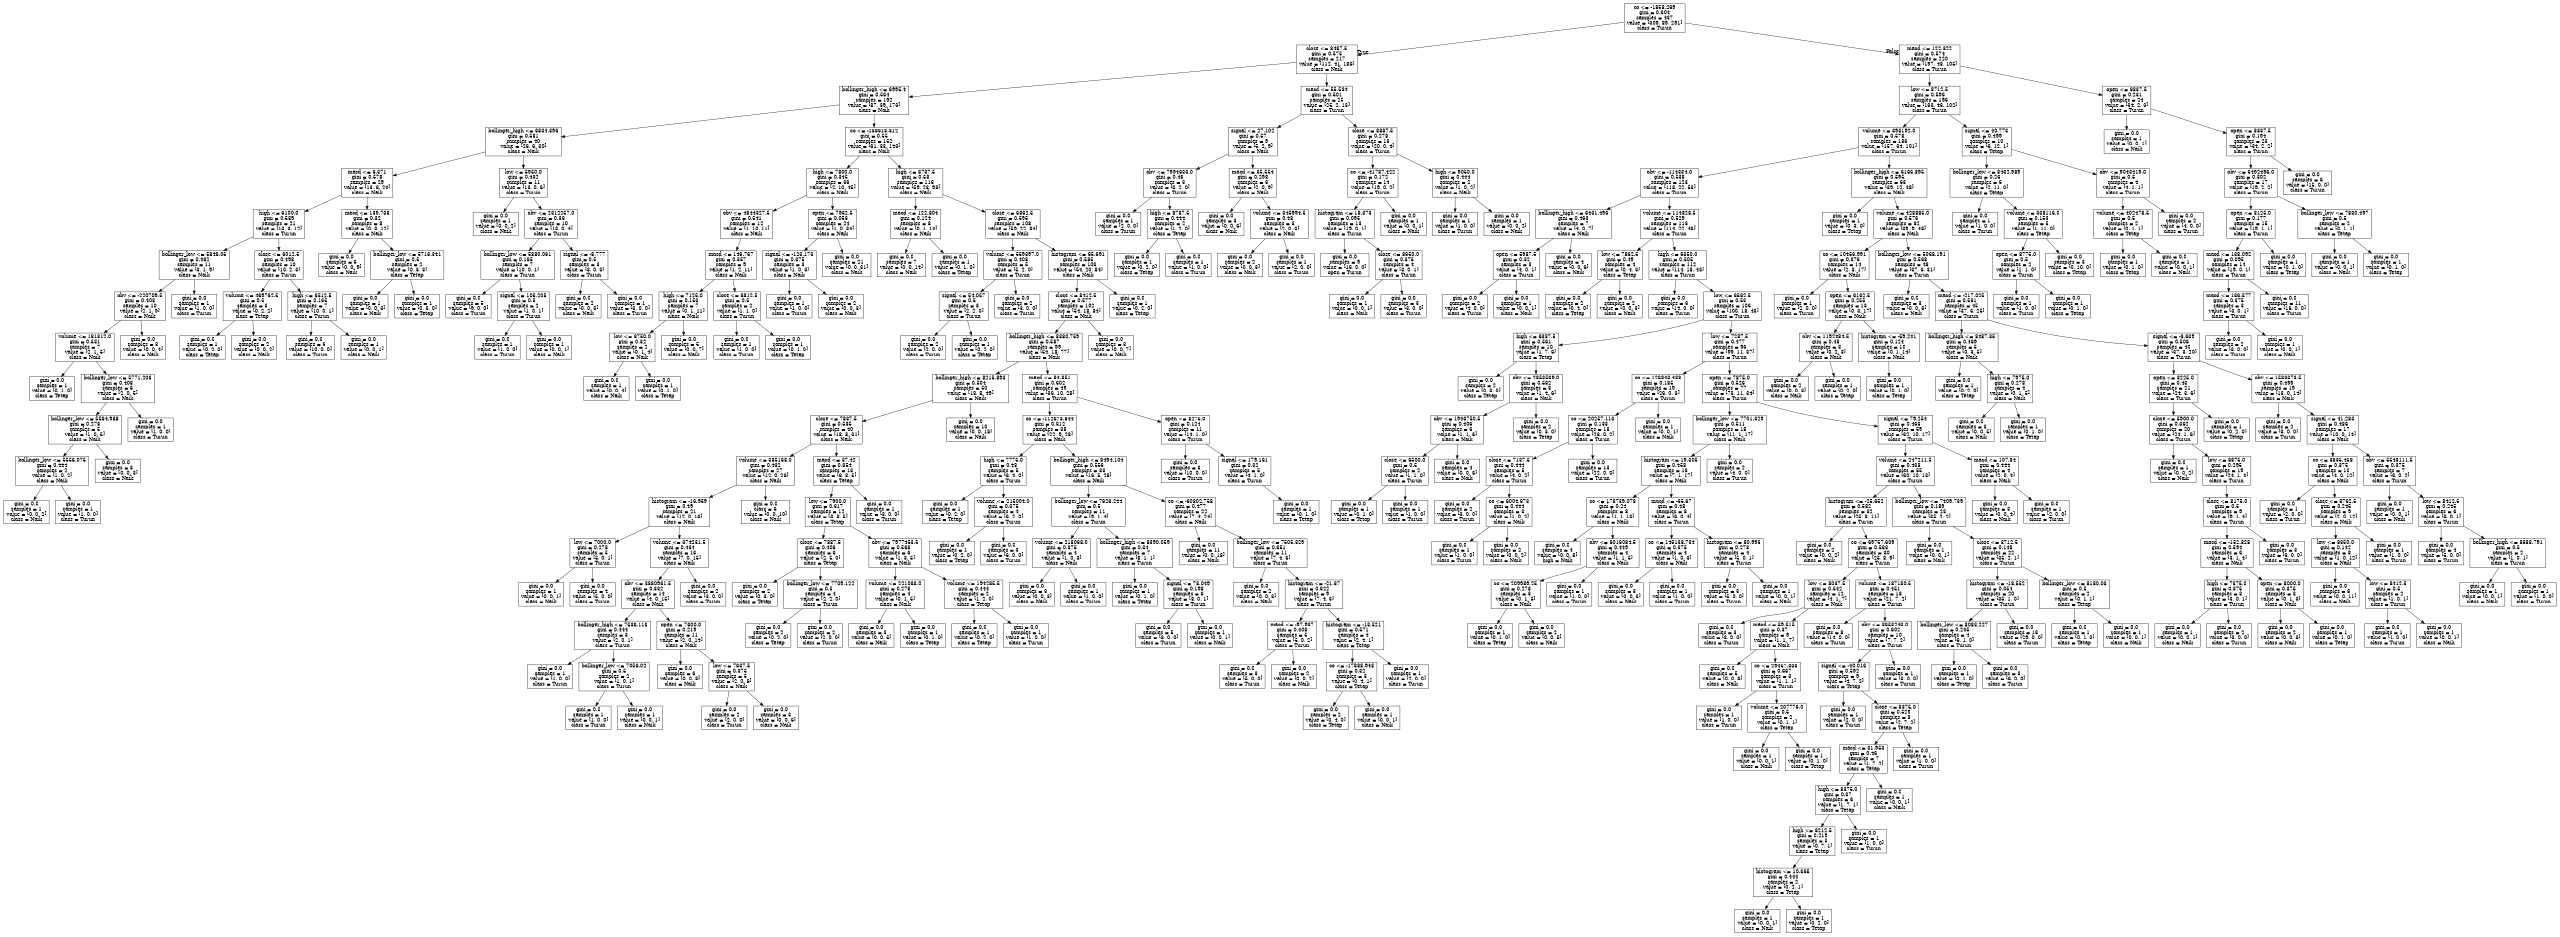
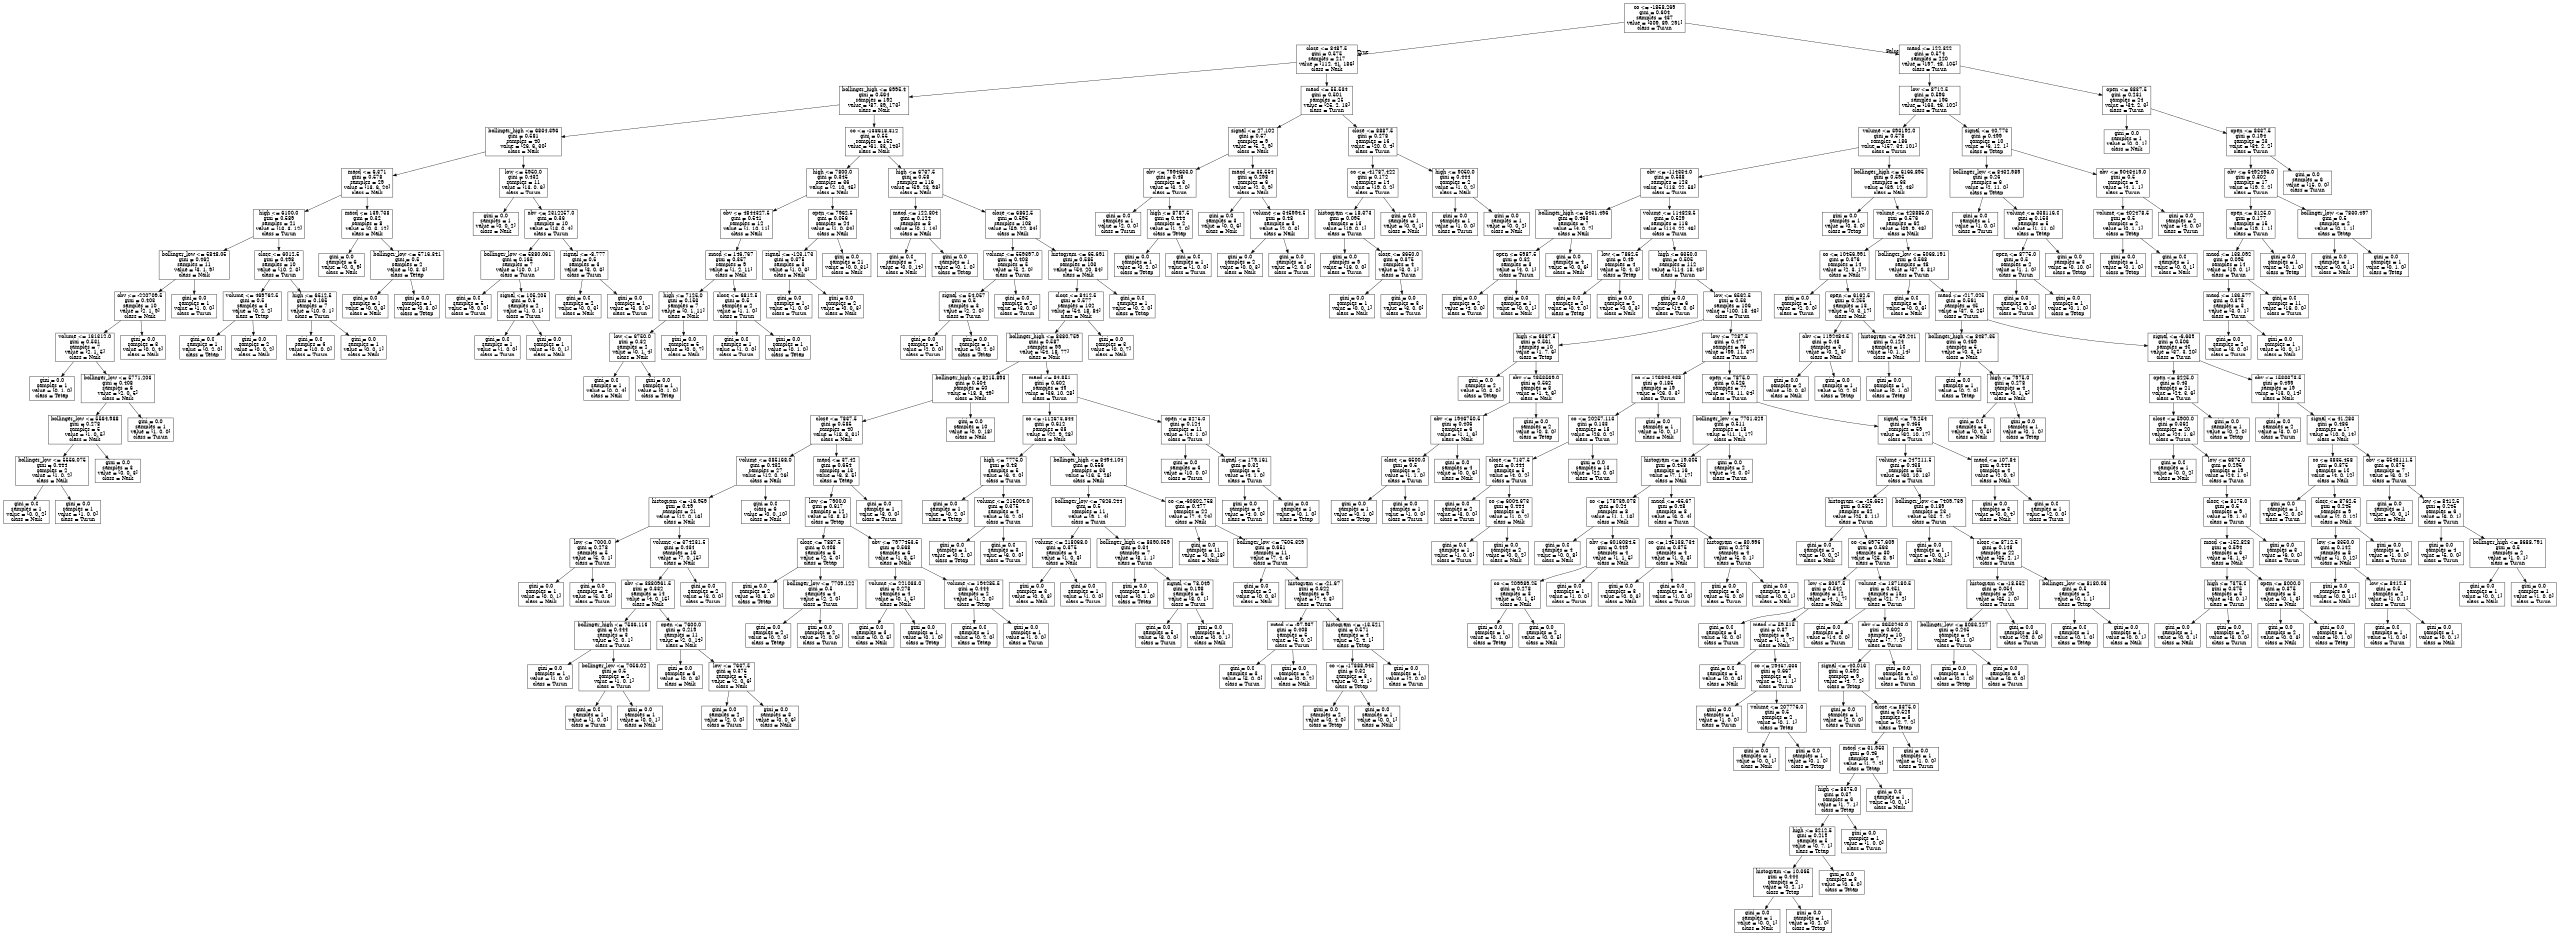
node "gini = 0.0 samples = 9 value = [16, 0, 0] open = Turun": label "gini = 0.0 samples = 9 value = [16, 0, 0] open = Turun" -> "gini = 0.0 samples = 9 value = [16, 0, 0] class = Turun"
node "gini = 0.0 samples = 4 value = [4, 0, 0] class = Turun": added
node "gini = 0.0 samples = 4 value = [0, 0, 8] high = Naik": label "gini = 0.0 samples = 4 value = [0, 0, 8] high = Naik" -> "gini = 0.0 samples = 4 value = [0, 0, 8] class = Naik"
node "gini = 0.0 samples = 3 value = [0, 5, 0] class = Tetap": added
